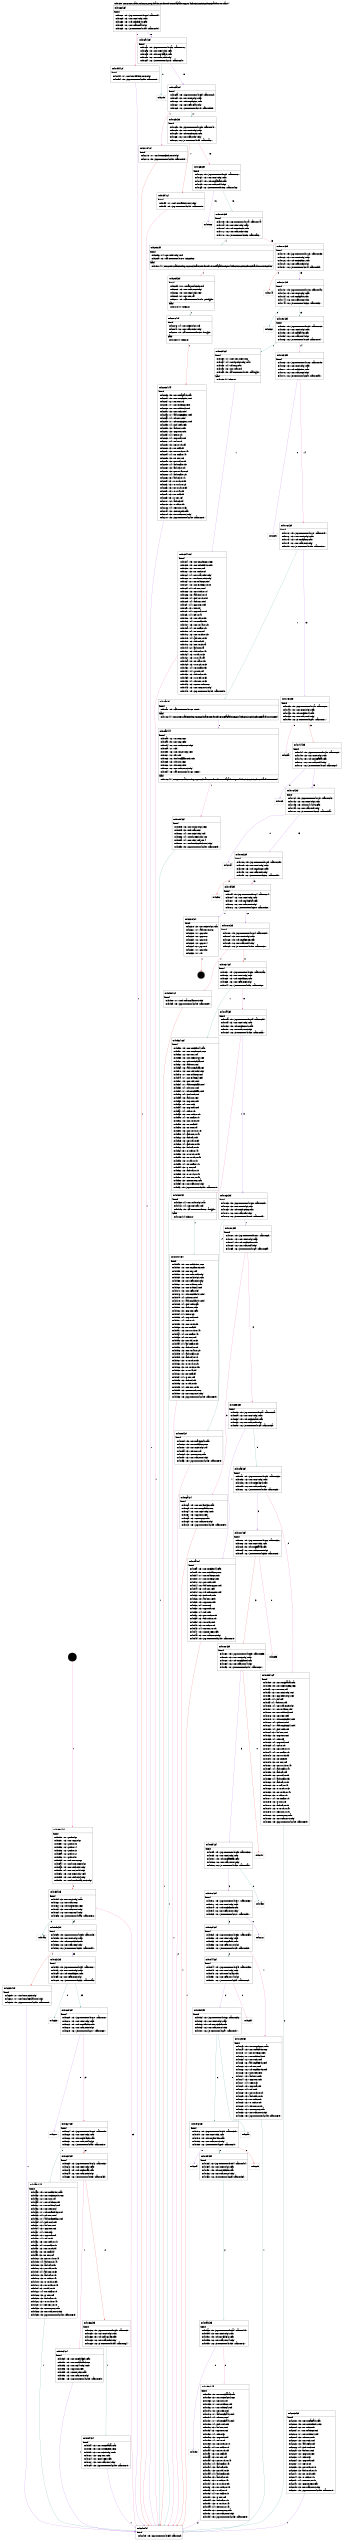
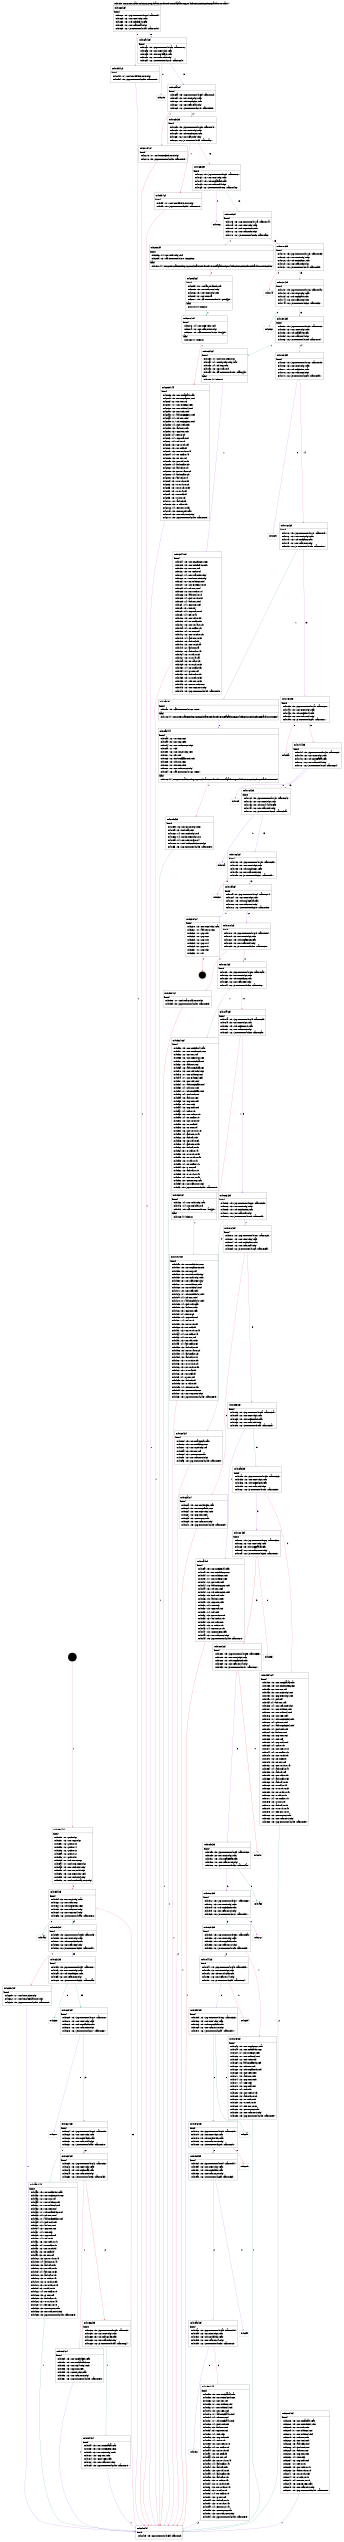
edge "0x4016ec [25]" -> "0x4019e6": label " 16" -> " 0"
edge "0x401976 [25]" -> "0x4022ff": now "0x40198f [25]" -> "0x4022ff"
